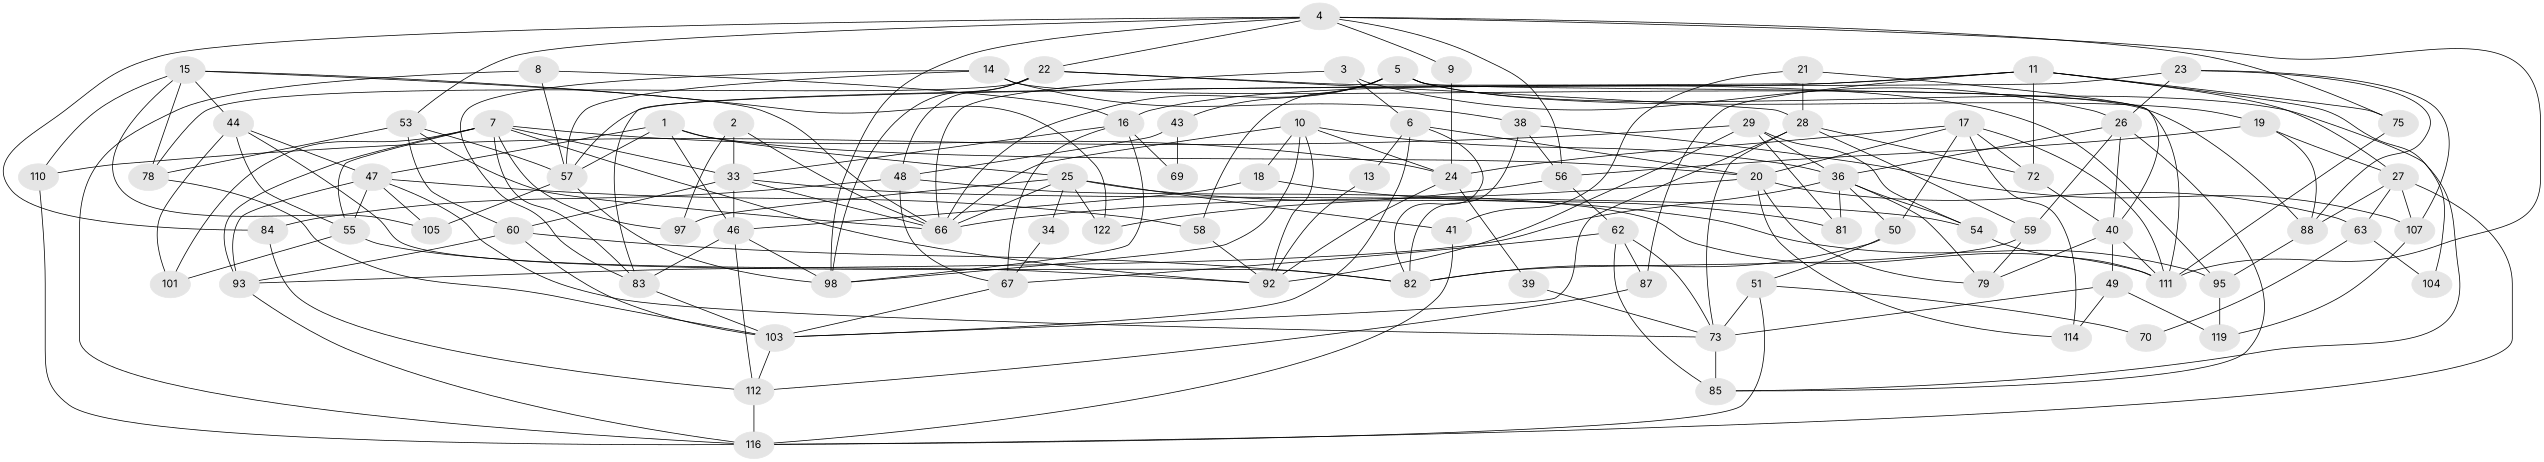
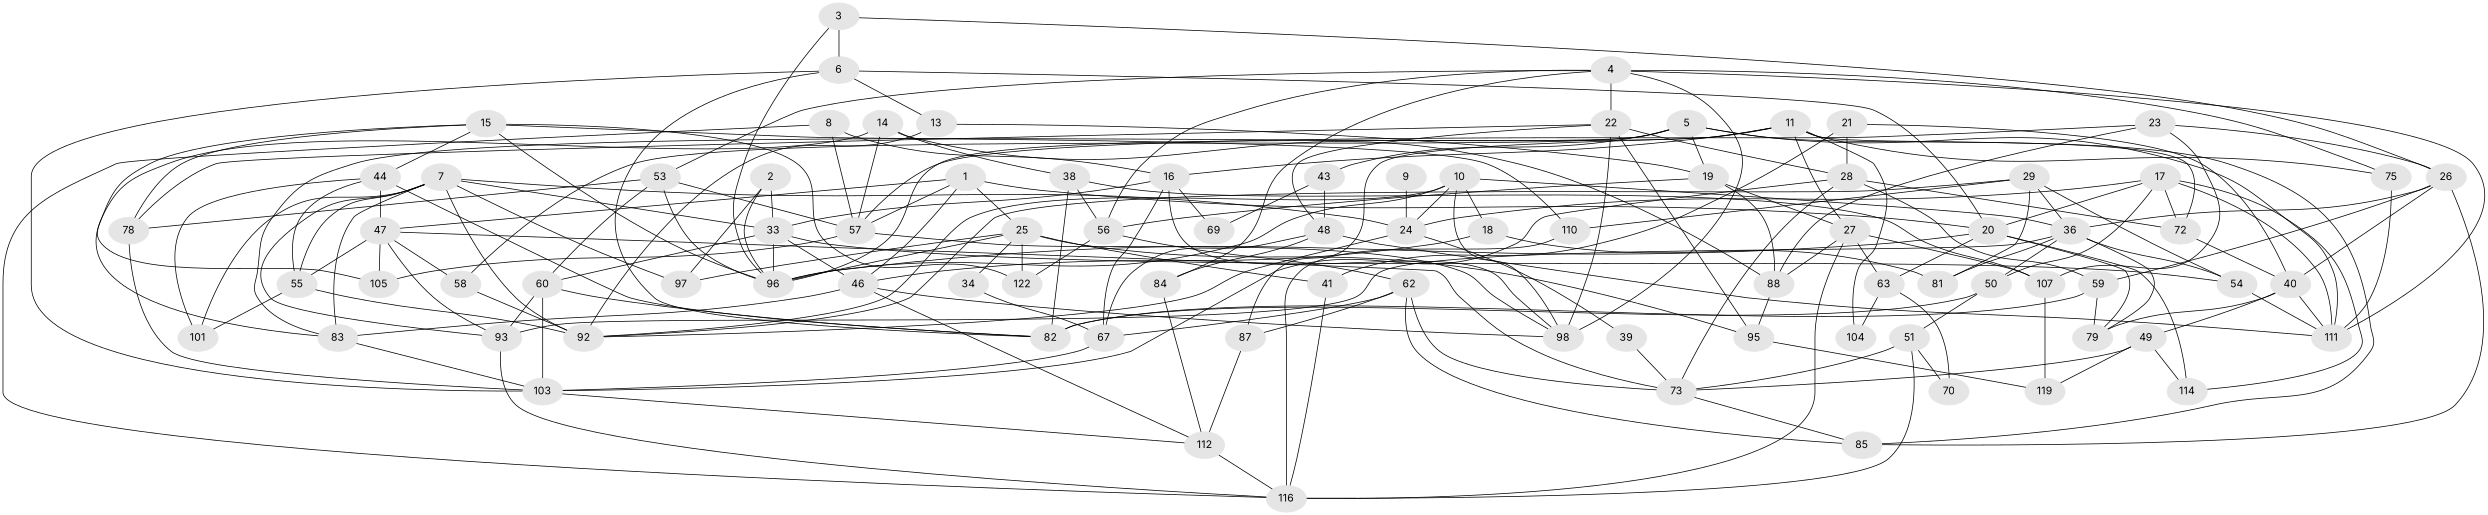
edge "4" -- "9": removed
edge "13" -- "19": added
node "66": label "66" -> "96"
